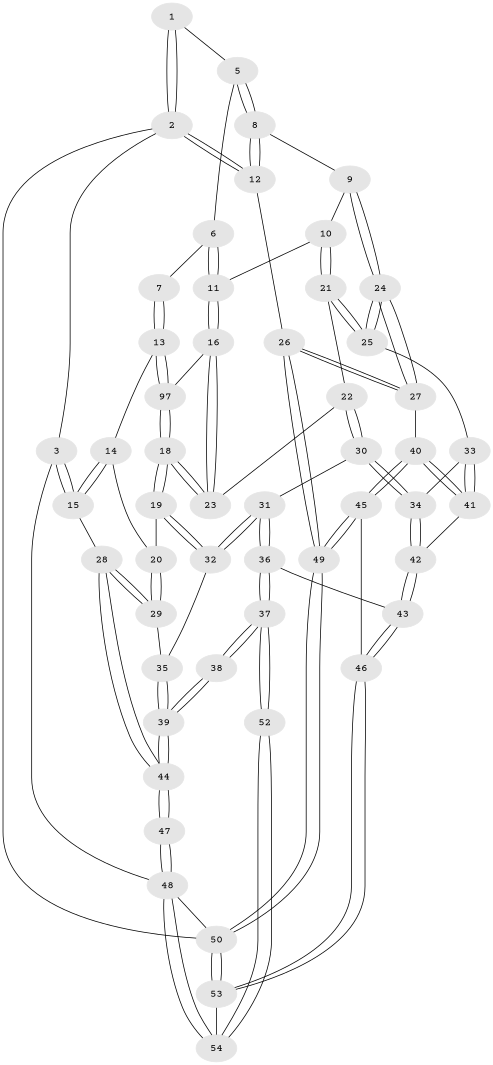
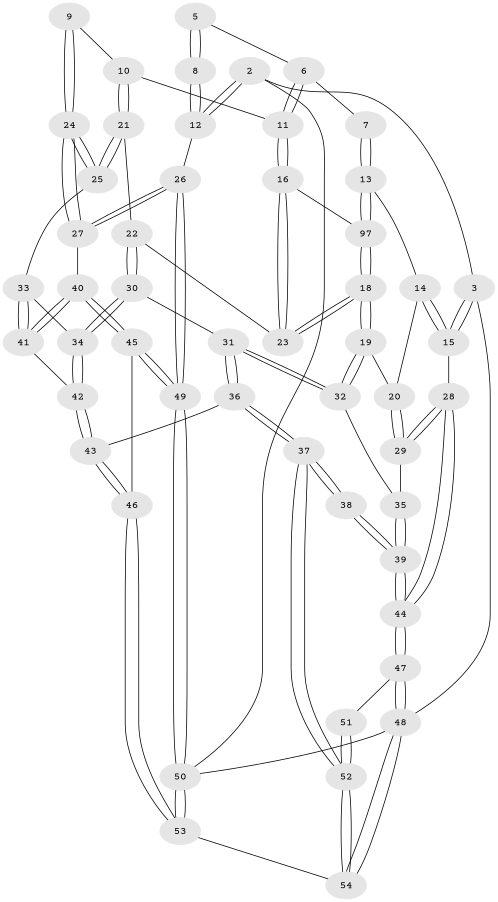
node "1": removed
edge "8" -- "9": removed
node "51": added
